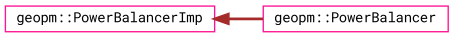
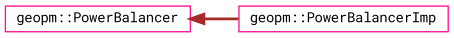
edge "geopm::PowerBalancer" -> "geopm::PowerBalancerImp": reversed
